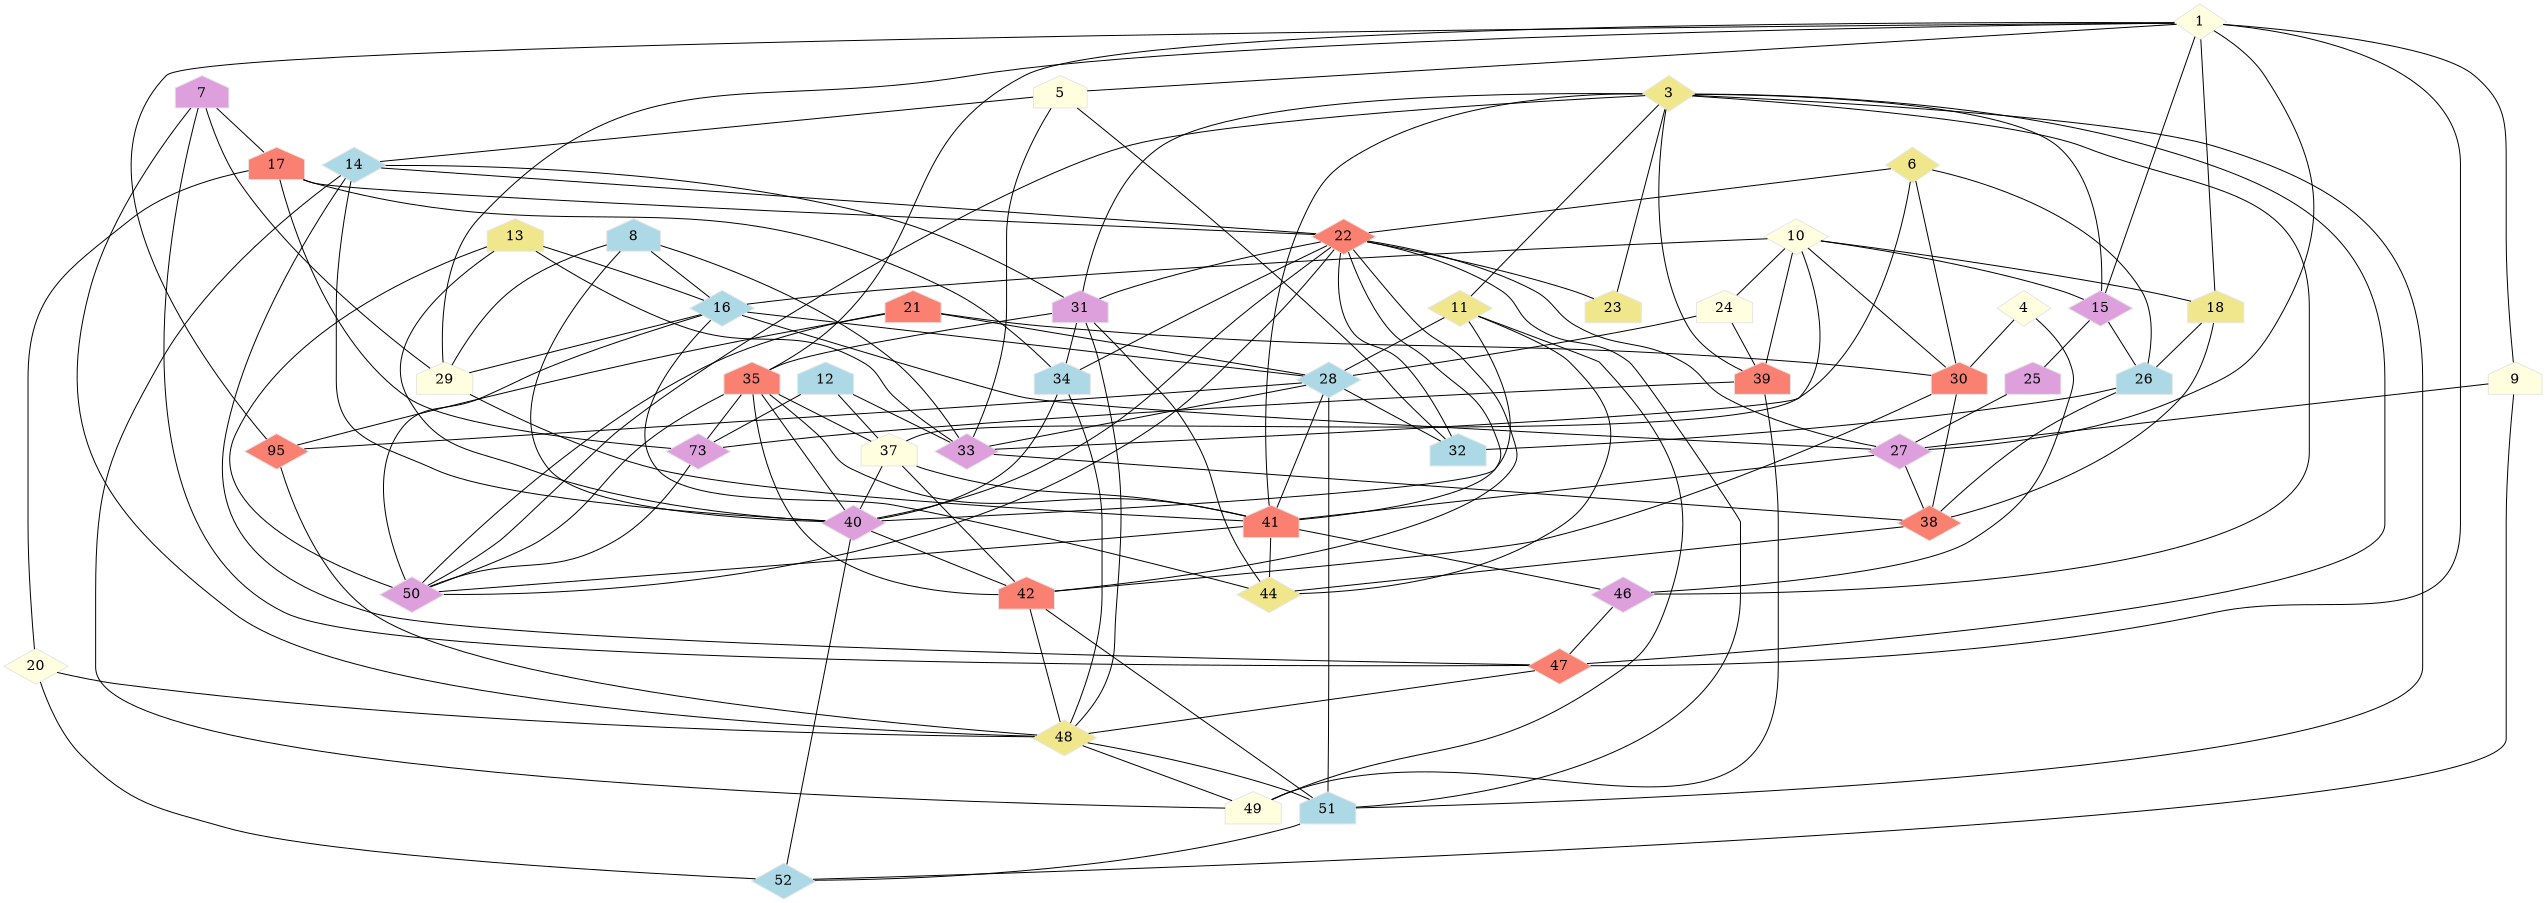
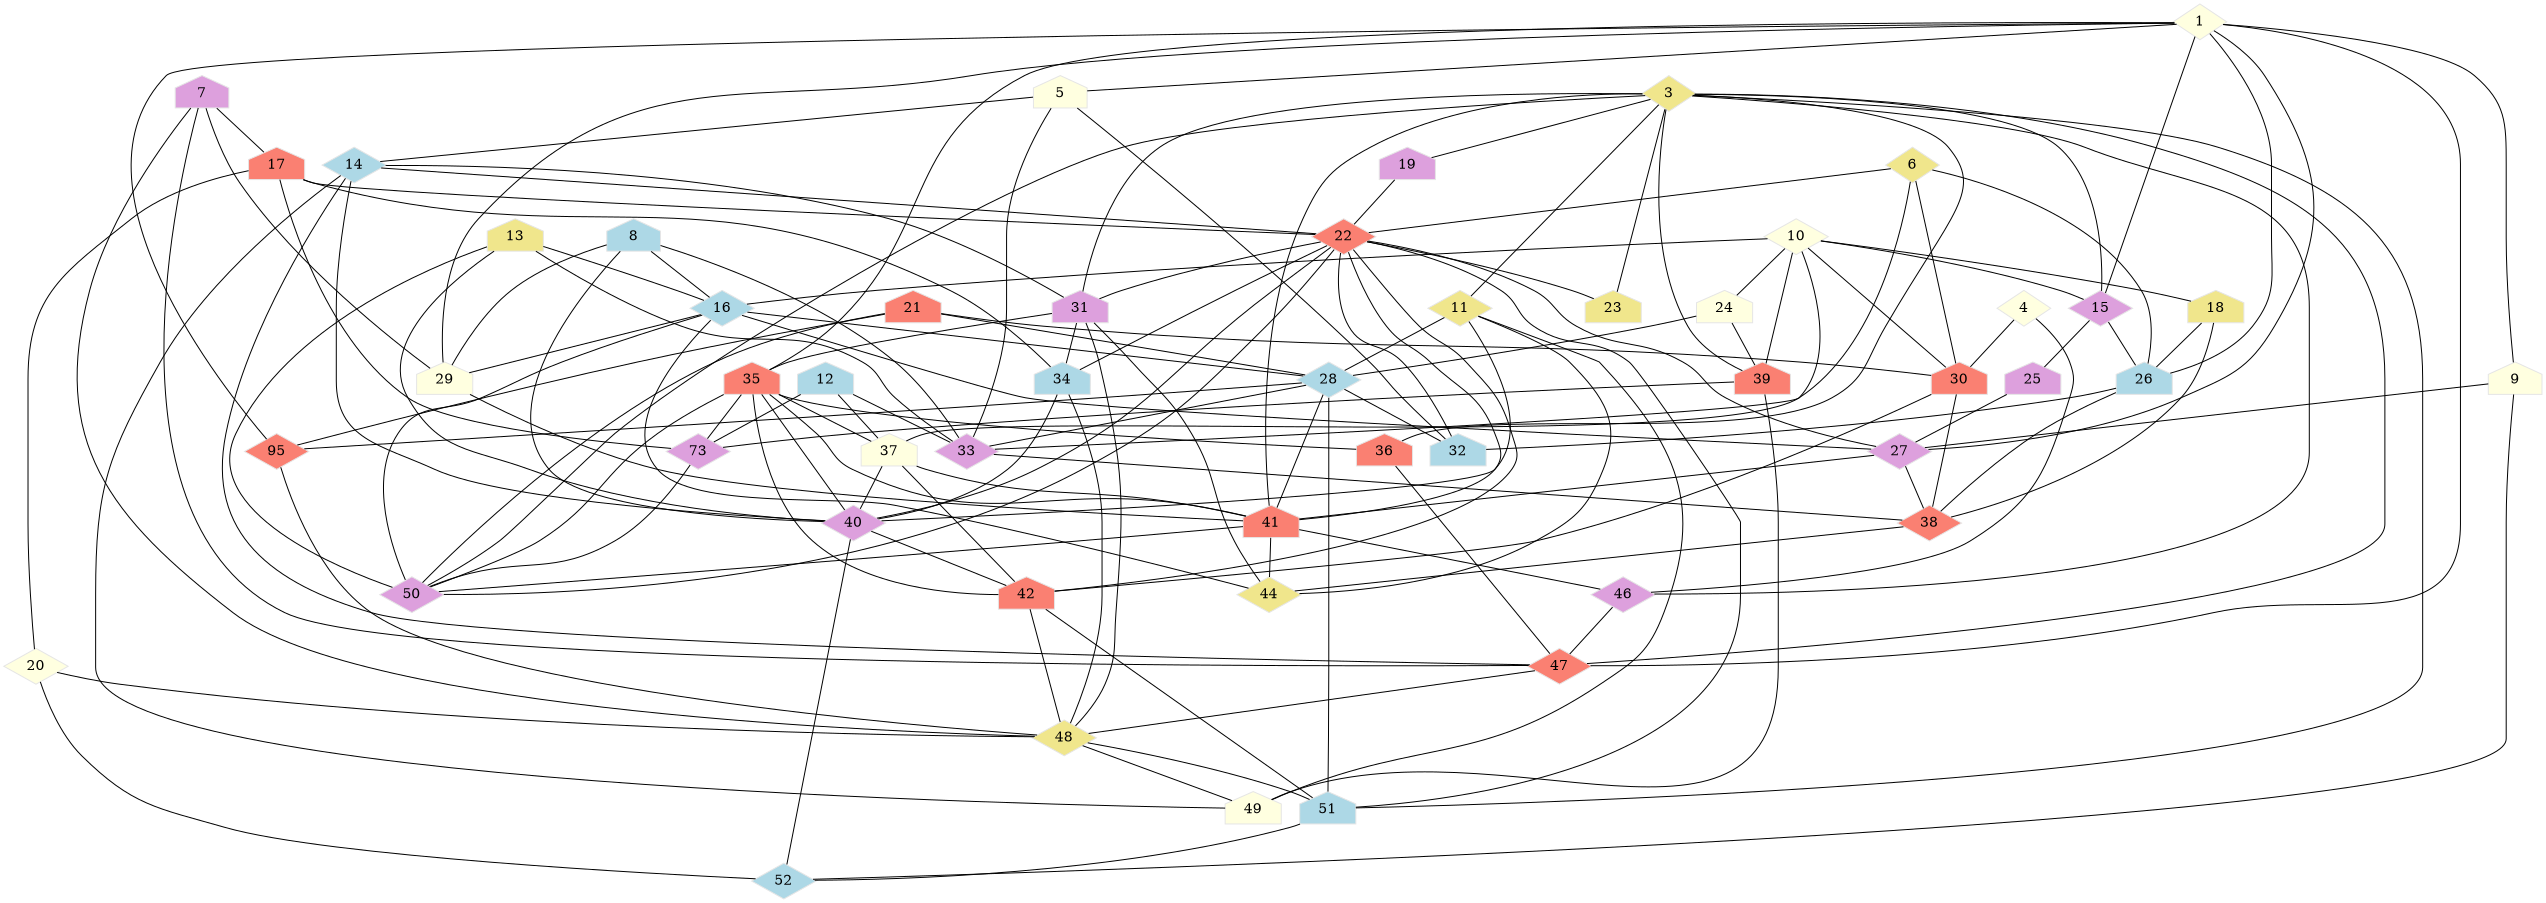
node "19": added
edge "1" -- "18": now "1" -- "26"
node "36": added
